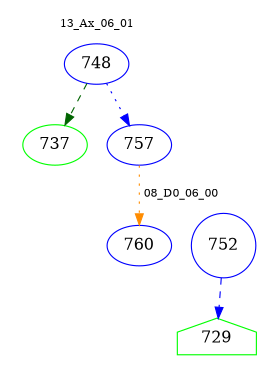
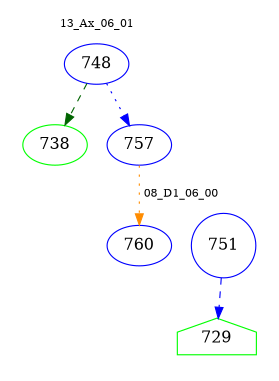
node "737": label "737" -> "738"
cluster "08_D0_06_00": label "08_D0_06_00" -> "08_D1_06_00"
node "752": label "752" -> "751"
